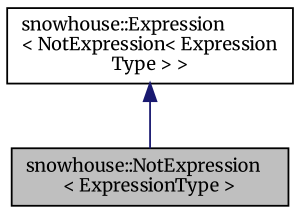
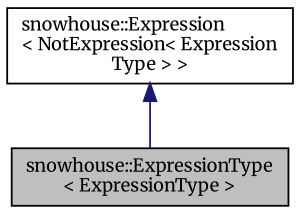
node "snowhouse::NotExpression < ExpressionType >": label "snowhouse::NotExpression < ExpressionType >" -> "snowhouse::ExpressionType < ExpressionType >"
